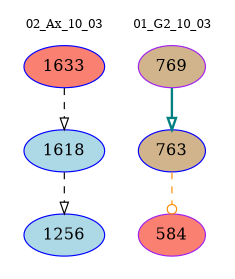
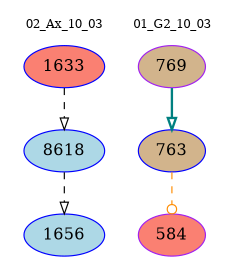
node "1618": label "1618" -> "8618"
node "1256": label "1256" -> "1656"
